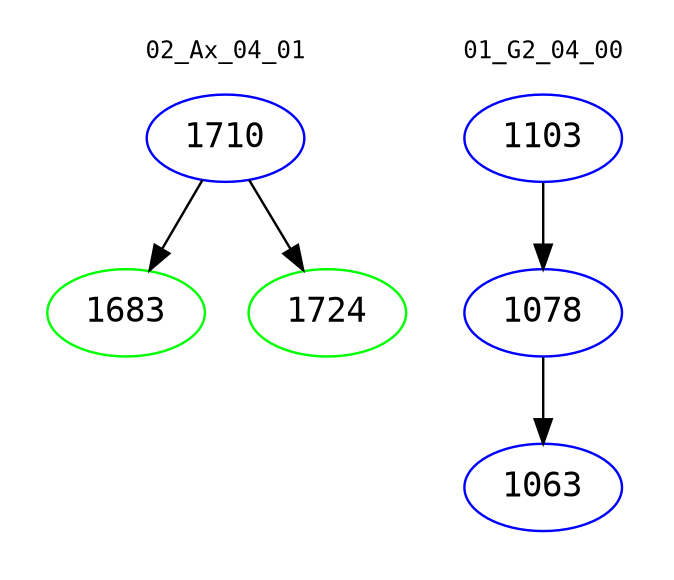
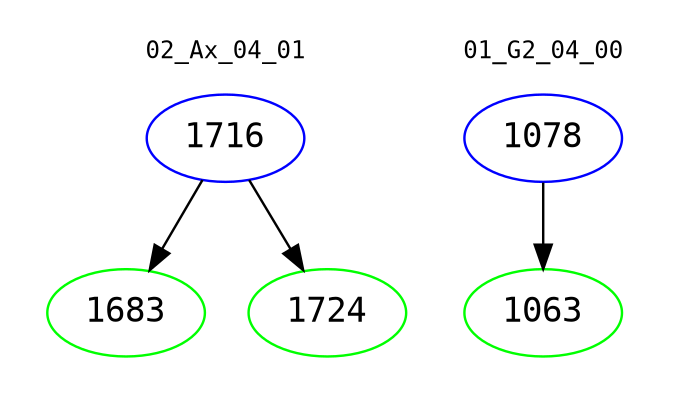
node "1710": label "1710" -> "1716"
node "1103": removed
node "1063": color blue -> green
